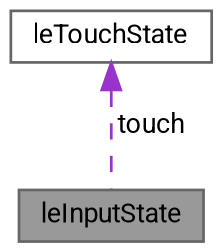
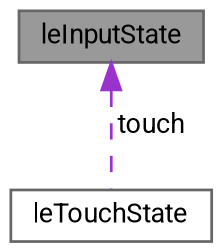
edge "leInputState" -> "leTouchState": reversed
